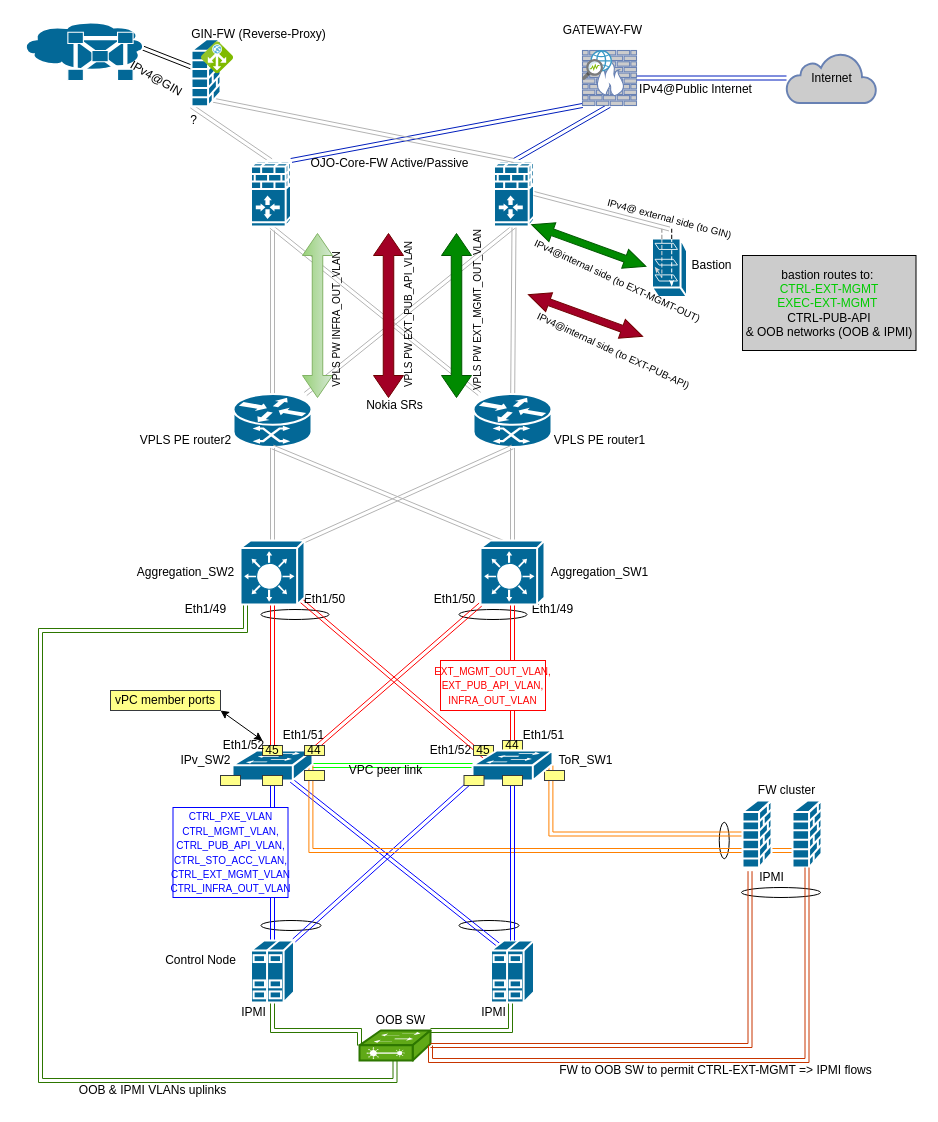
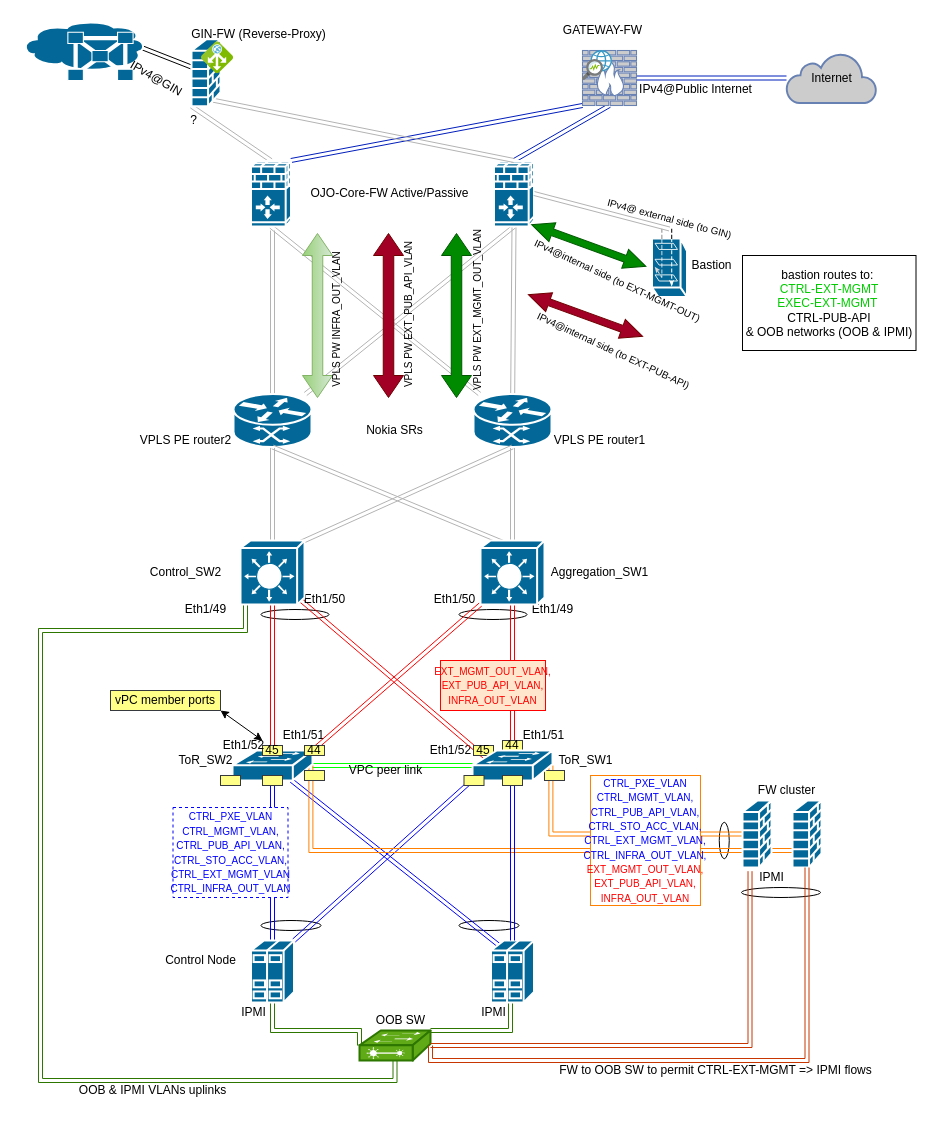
node "OJO-Core-FW Active/Passive": moved (389, 164) -> (389, 194)
node "bastion routes to: CTRL-EXT-MGMT EXEC-EXT-MGMT CTRL-PUB-API & OOB networks (OOB & IPMI)": fillcolor #cccccc -> #ffffff
node "Nokia SRs": moved (395, 406) -> (395, 431)
node "Aggregation_SW2": label "Aggregation_SW2" -> "Control_SW2"
node "EXT_MGMT_OUT_VLAN,EXT_PUB_API_VLAN, INFRA_OUT_VLAN": fillcolor #ffffff -> #ffe6cc
node "IPv_SW2": label "IPv_SW2" -> "ToR_SW2"
node "CTRL_PXE_VLAN ctrl_mgmt_vlan, ctrl_pub_api_vlan, ctrl_sto_acc_vlan, CTRL_ext_mgmt_vlan, CTRL_INFRA_OUT_VLAN, EXT_MGMT_OUT_VLAN, EXT_PUB_API_VLAN, INFRA_OUT_VLAN": added
node "CTRL_PXE_VLAN ctrl_mgmt_vlan, ctrl_pub_api_vlan, ctrl_sto_acc_vlan, CTRL_ext_mgmt_vlan CTRL_INFRA_OUT_VLAN": style solid -> dashed
